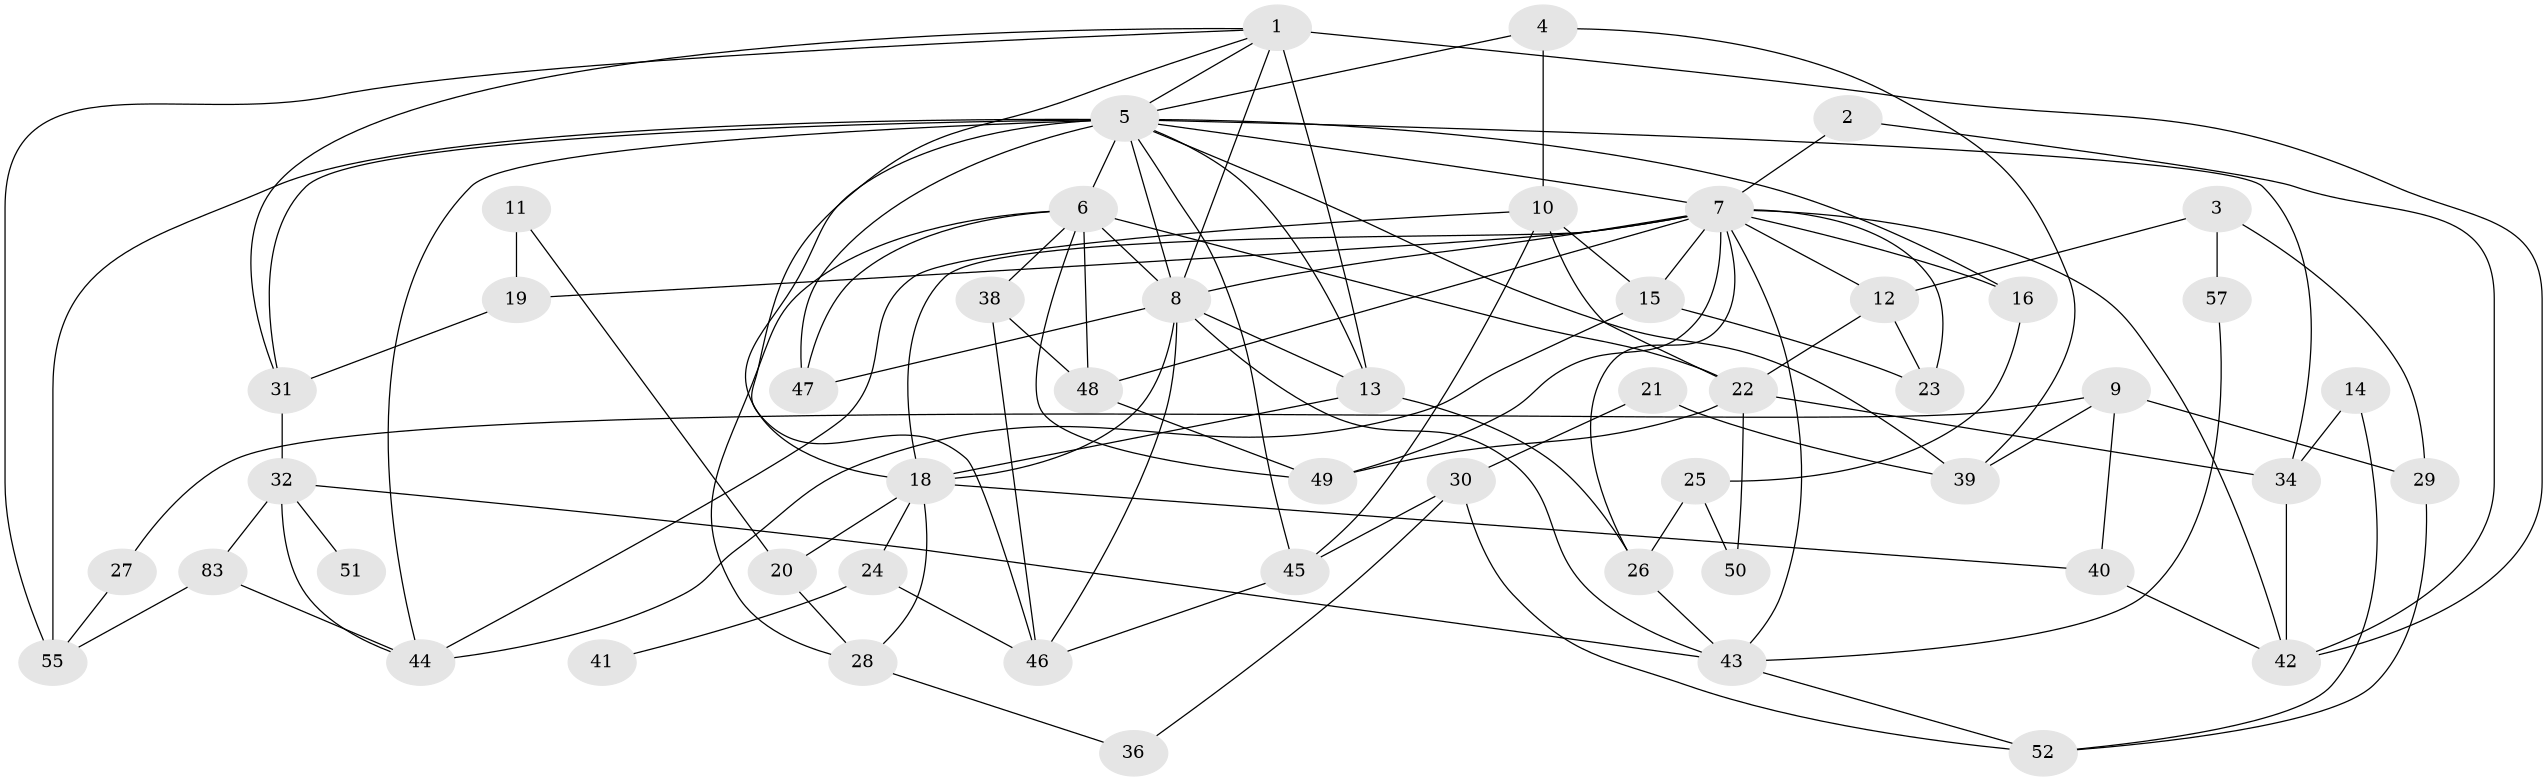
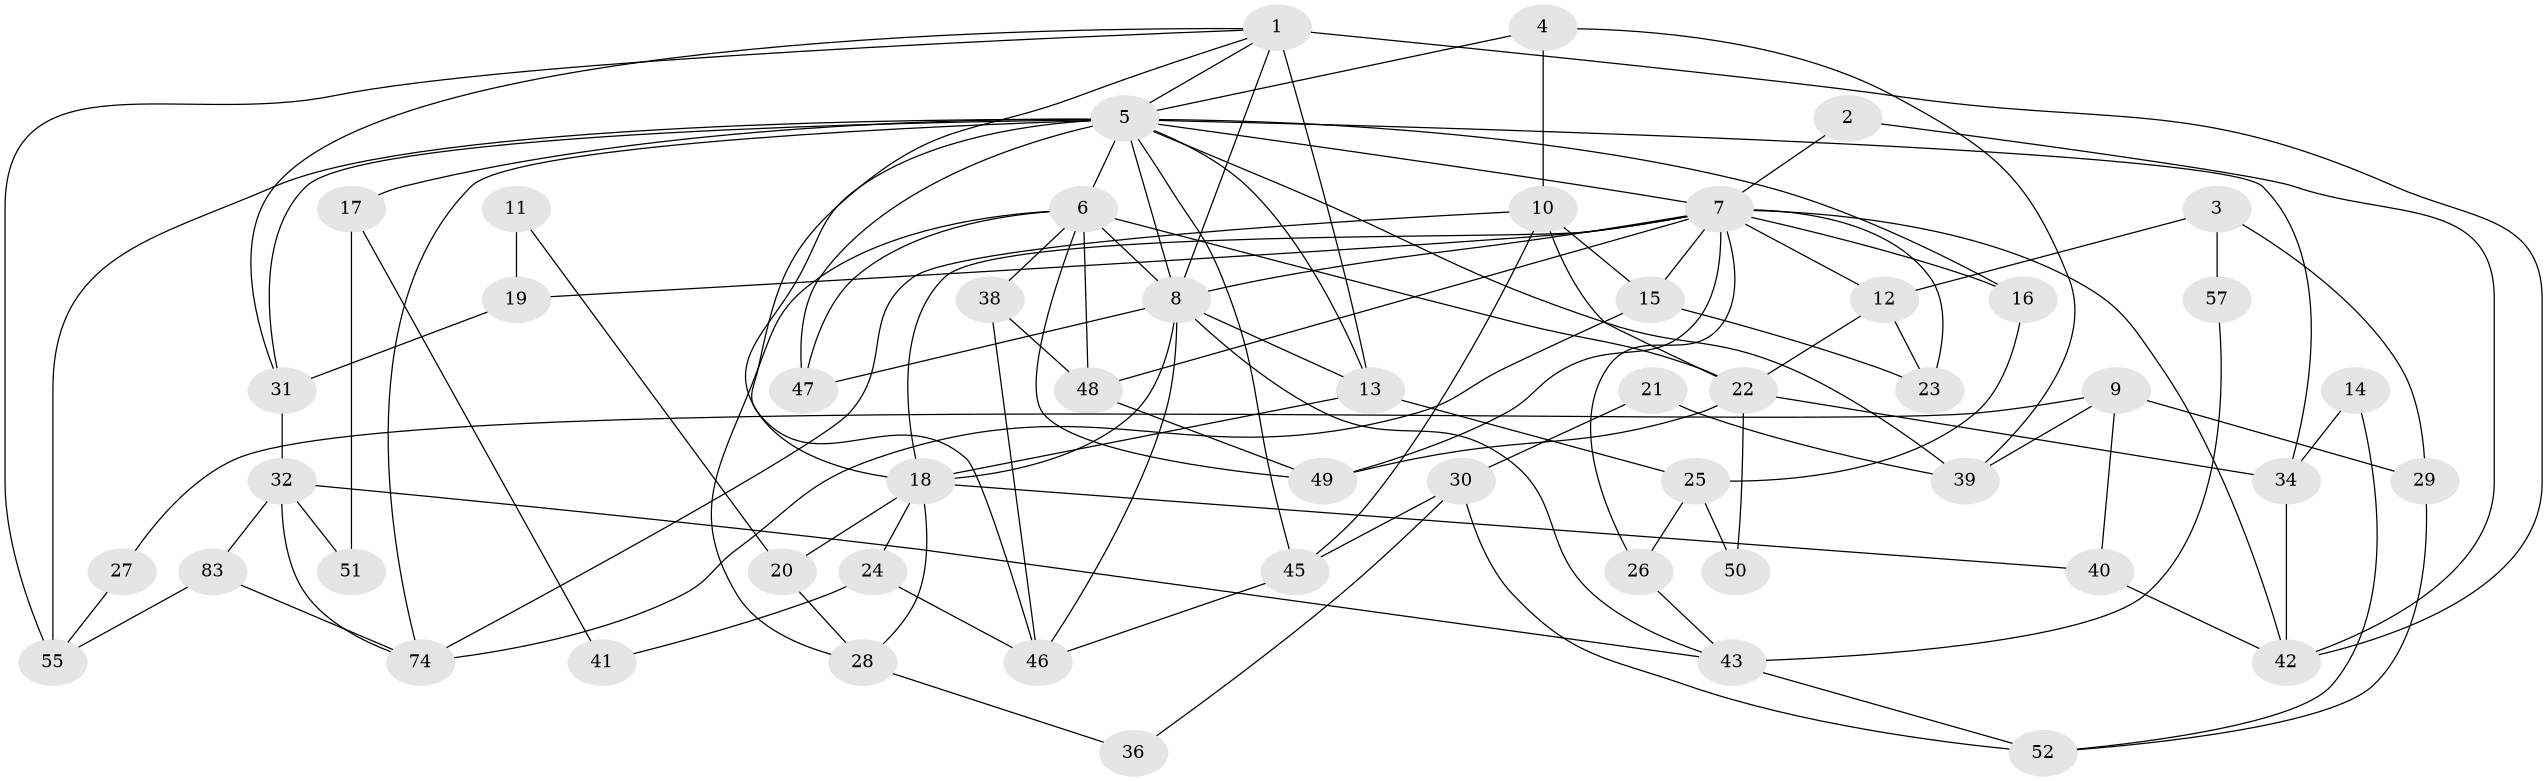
node "17": added
edge "7" -- "43": removed
edge "13" -- "26": now "13" -- "25"
node "44": label "44" -> "74"
